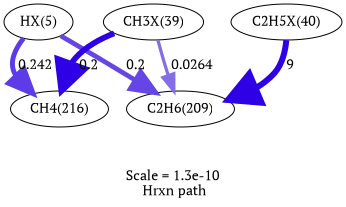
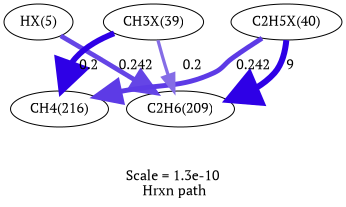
edge "HX(5)" -> "CH4(216)": now "C2H5X(40)" -> "CH4(216)"
edge "HX(5)" -> "C2H6(209)": label " 0.2" -> " 0.242"
edge "CH3X(39)" -> "C2H6(209)": label " 0.0264" -> " 0.2"
